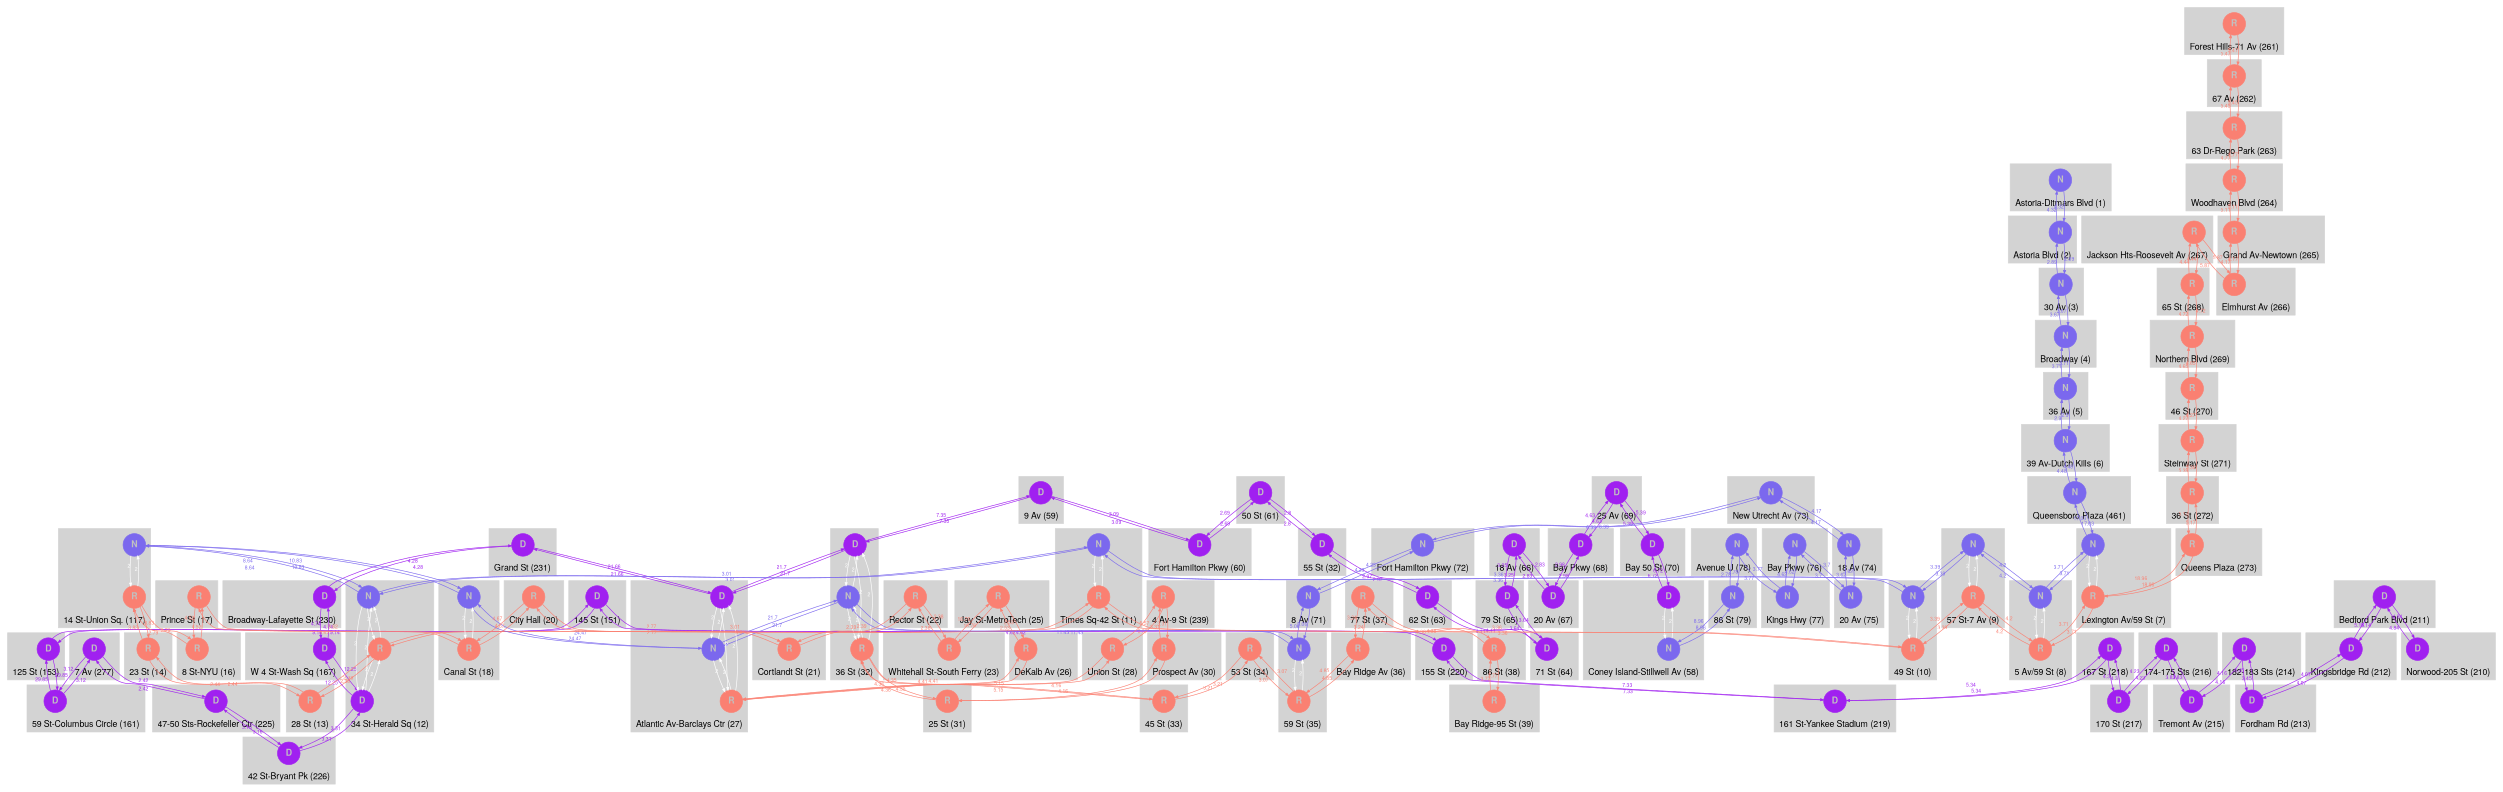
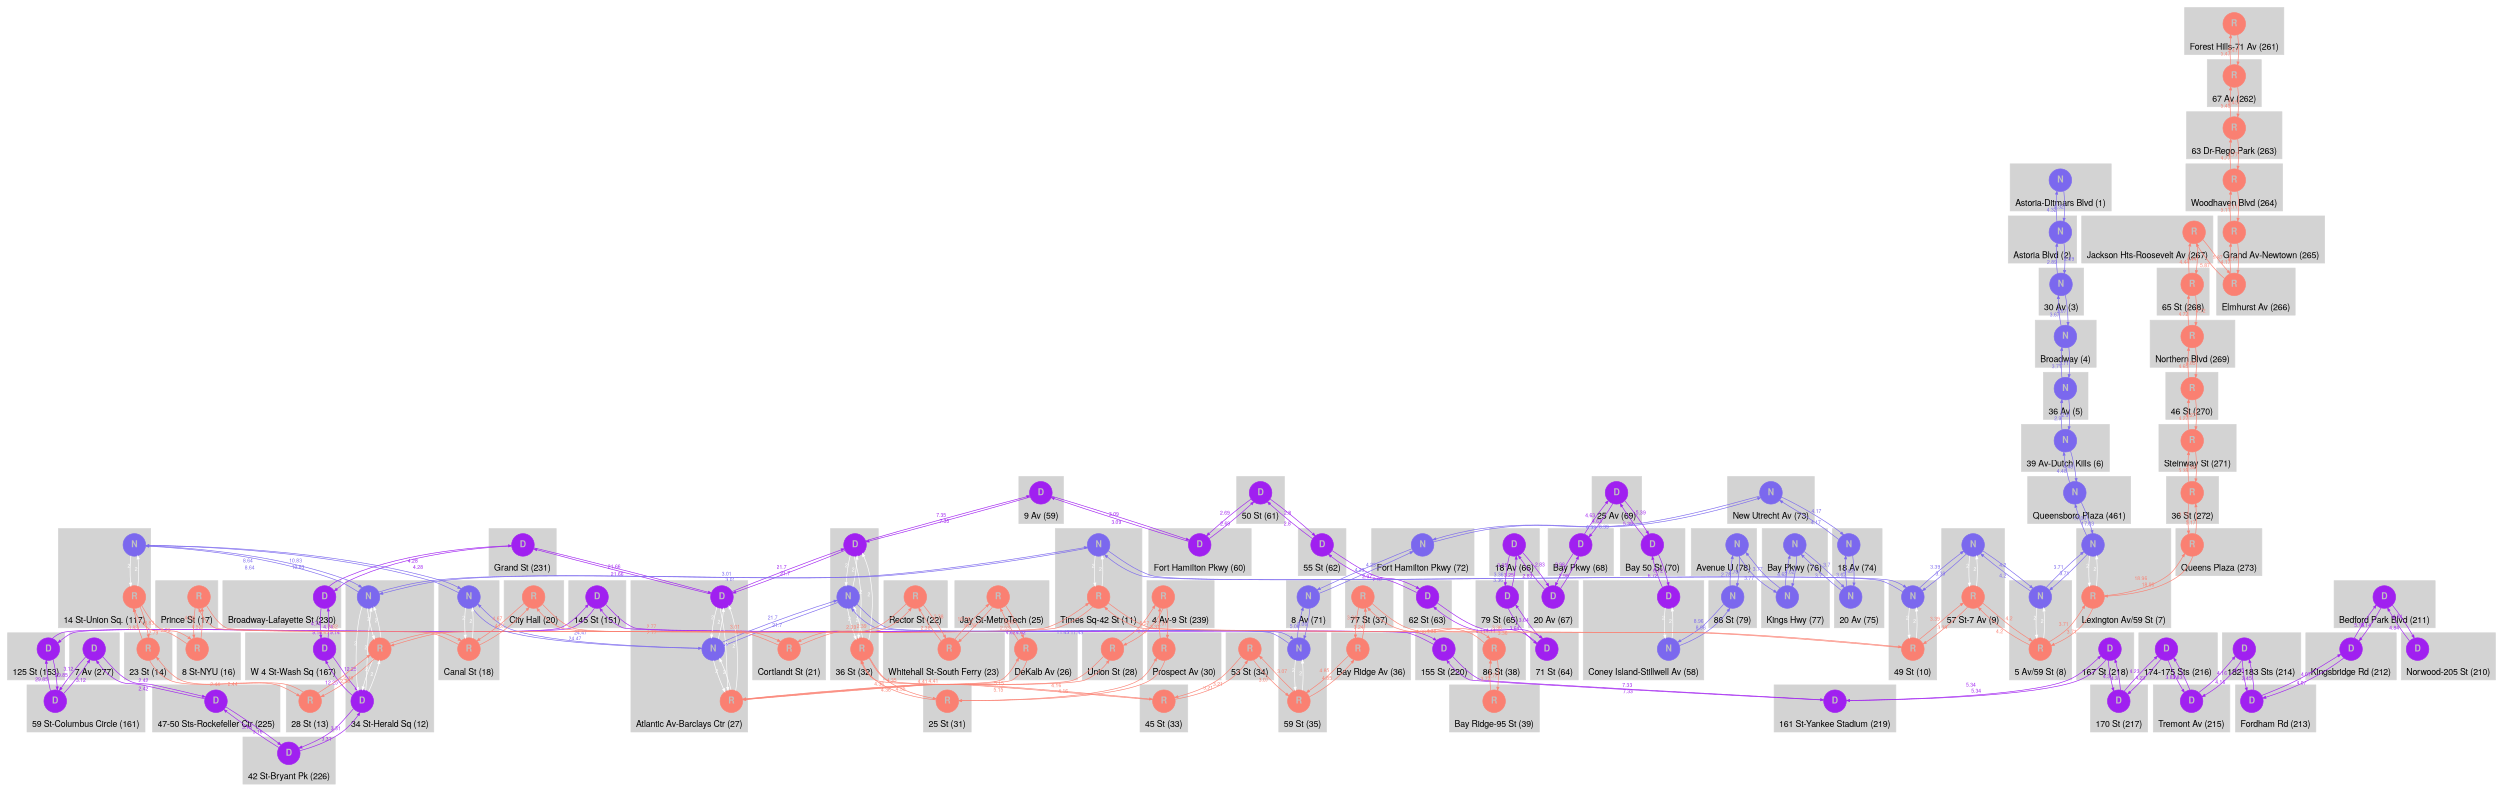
cluster "55 St (32)": label "55 St (32)" -> "55 St (62)"
